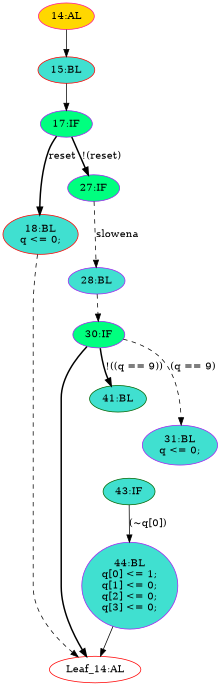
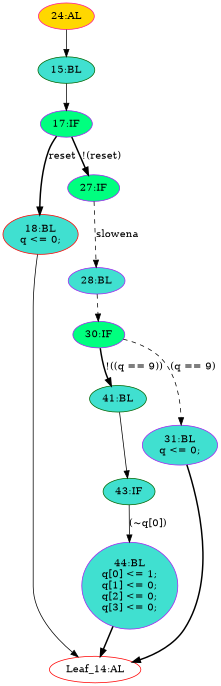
node "14:AL": label "14:AL" -> "24:AL"
node "15:BL": color red -> darkgreen
edge "41:BL" -> "43:IF": added
edge "18:BL q <= 0;" -> "Leaf_14:AL": style dashed -> solid
edge "30:IF" -> "Leaf_14:AL": now "31:BL q <= 0;" -> "Leaf_14:AL"
edge "44:BL q[0] <= 1; q[1] <= 0; q[2] <= 0; q[3] <= 0;" -> "Leaf_14:AL": style solid -> bold
